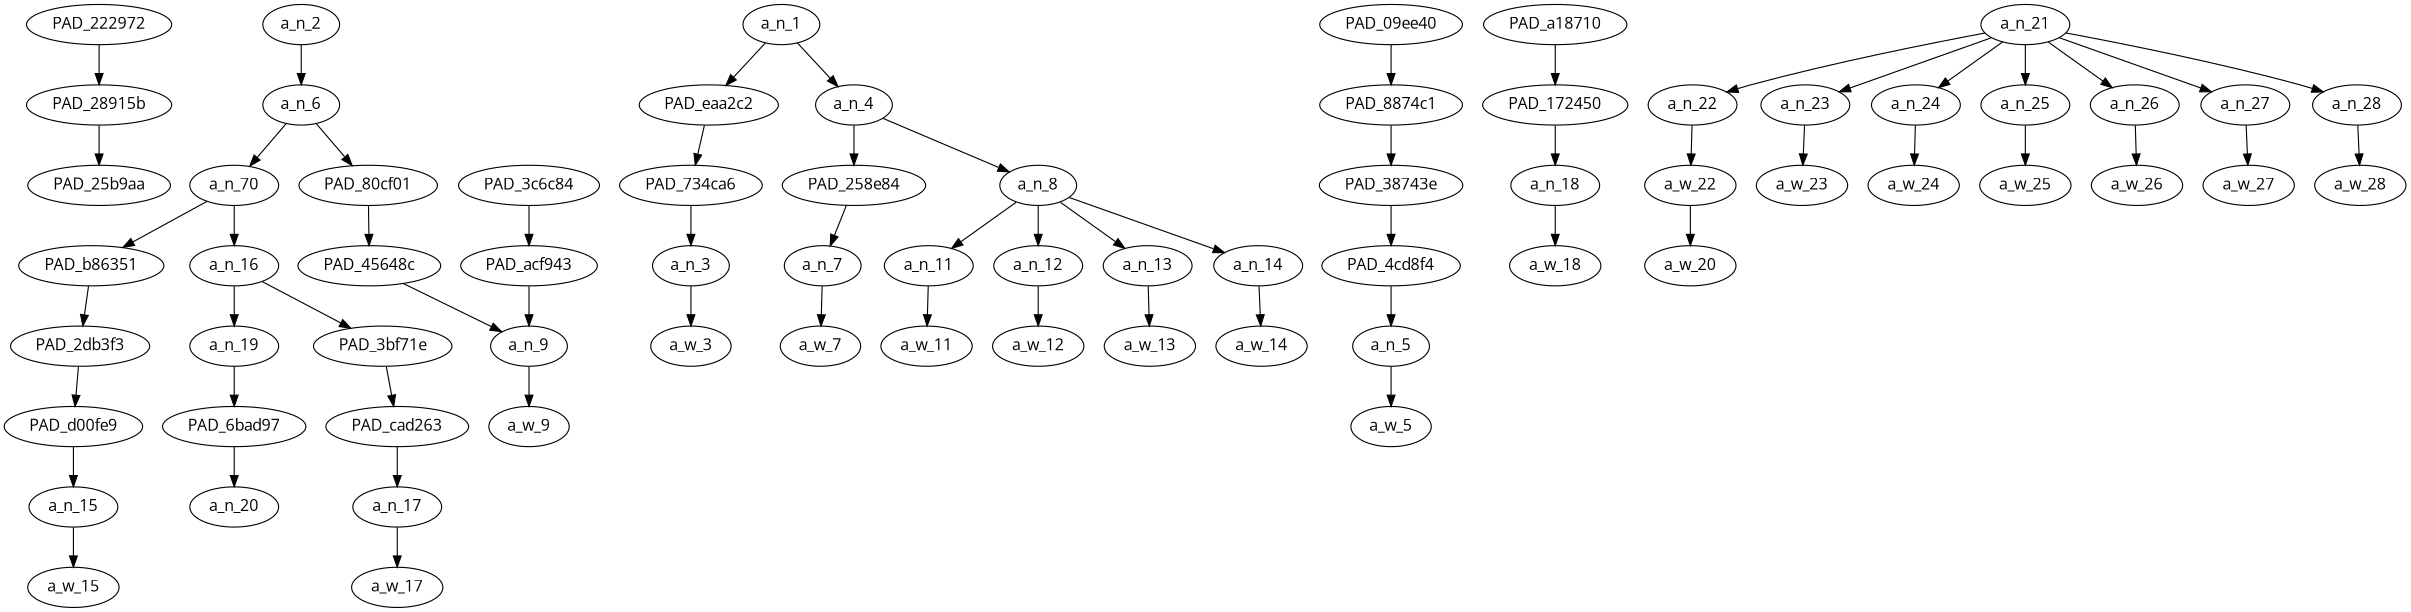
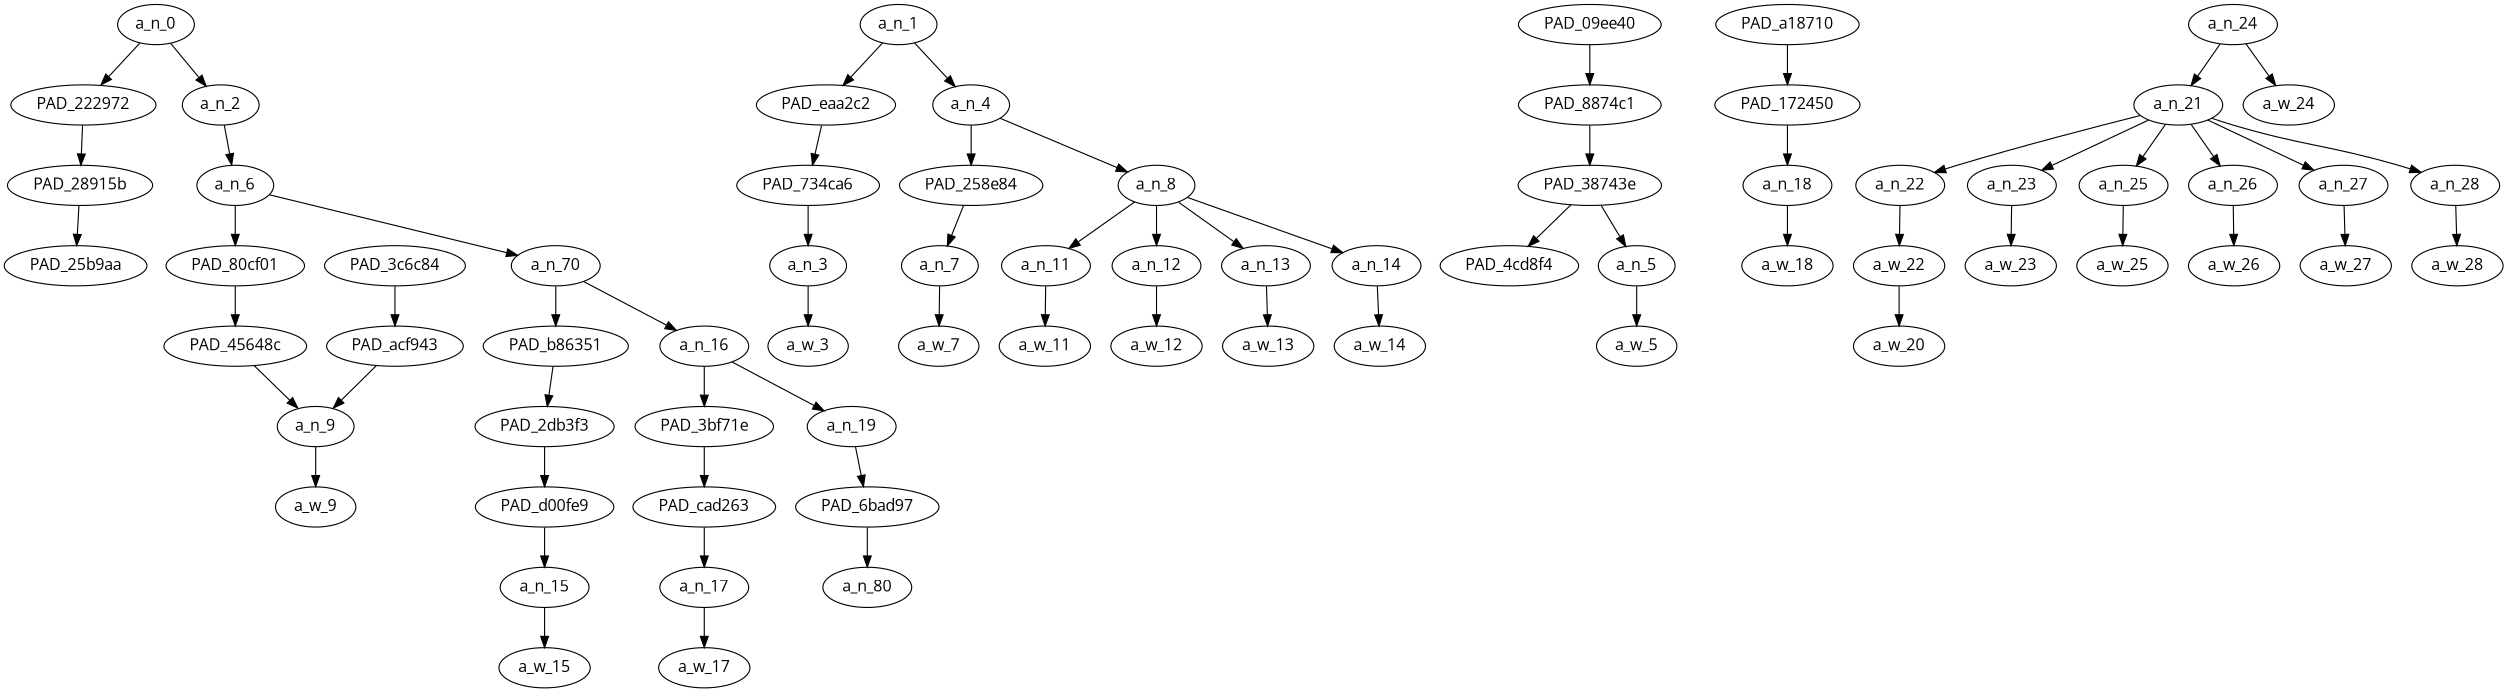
node "a_n_0": added
edge "a_n_21" -> "a_n_24": reversed
edge "PAD_4cd8f4" -> "a_n_5": now "PAD_38743e" -> "a_n_5"
node "a_n_20": label "a_n_20" -> "a_n_80"
